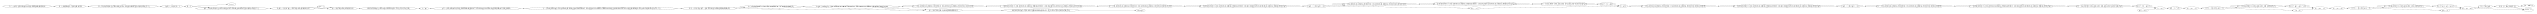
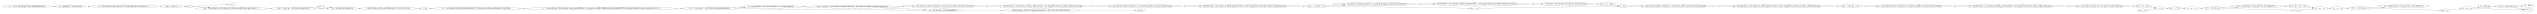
node "goto [?= $l6 = $l5 + $l11]": removed
